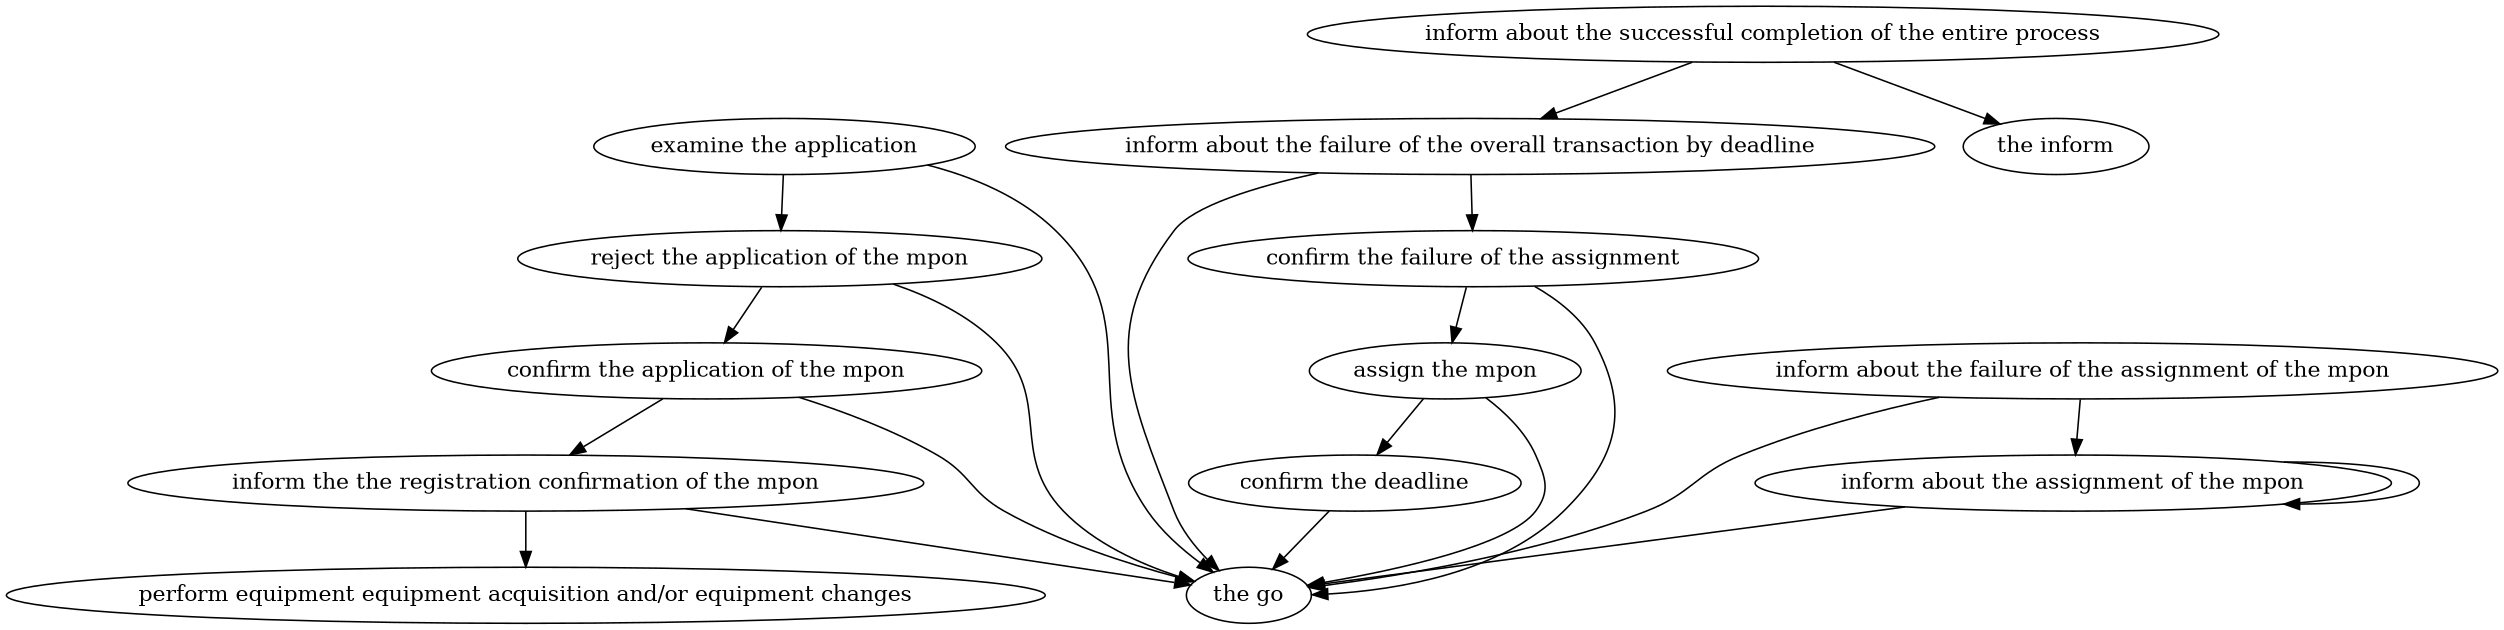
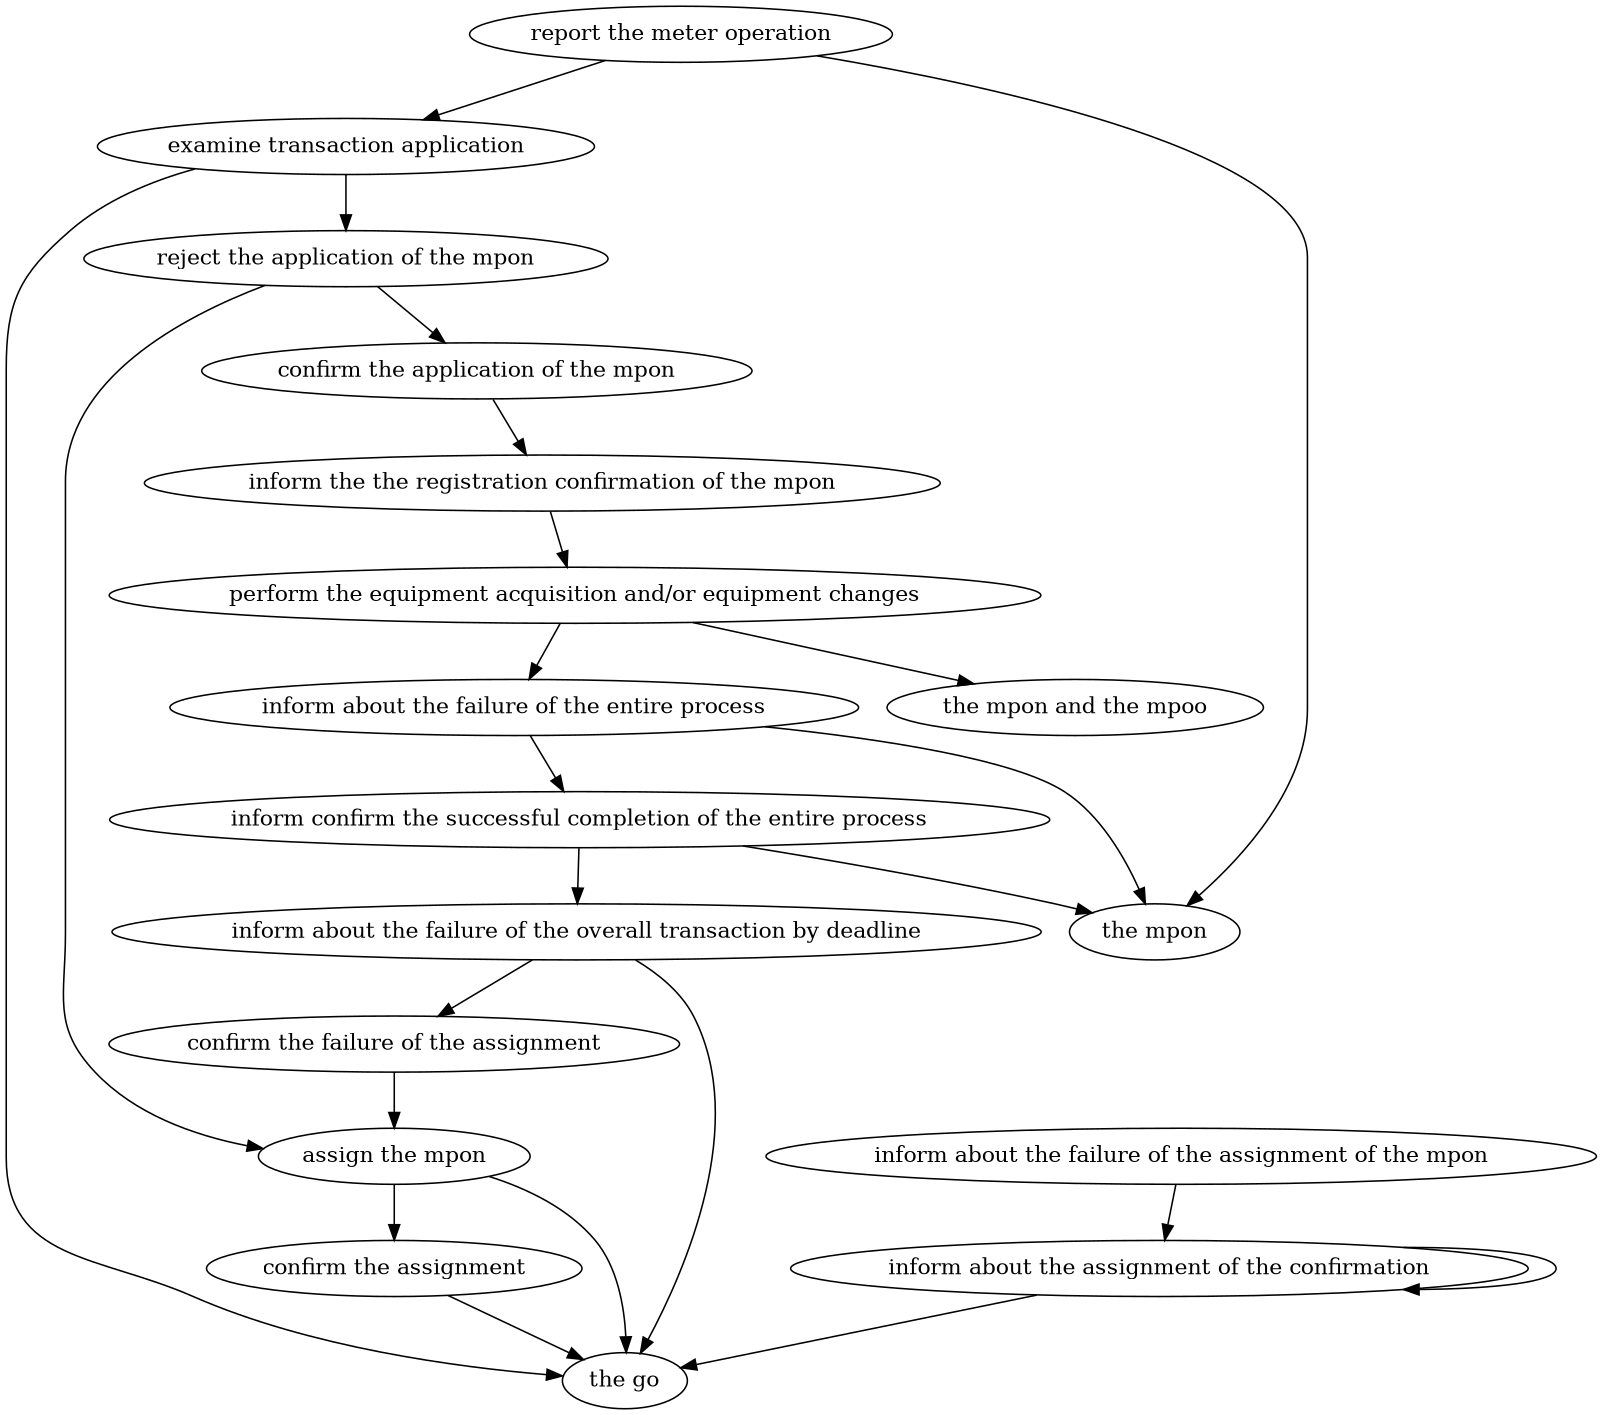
node "report the meter operation": added
node "inform about the successful completion of the entire process": label "inform about the successful completion of the entire process" -> "inform confirm the successful completion of the entire process"
node "examine the application": label "examine the application" -> "examine transaction application"
node "the inform": label "the inform" -> "the mpon"
edge "reject the application of the mpon" -> "the go": now "reject the application of the mpon" -> "assign the mpon"
node "confirm the deadline": label "confirm the deadline" -> "confirm the assignment"
node "inform about the assignment of the mpon": label "inform about the assignment of the mpon" -> "inform about the assignment of the confirmation"
edge "confirm the application of the mpon" -> "the go": removed
edge "confirm the failure of the assignment" -> "the go": removed
edge "inform about the failure of the assignment of the mpon" -> "the go": removed
edge "inform the the registration confirmation of the mpon" -> "the go": removed
node "perform equipment equipment acquisition and/or equipment changes": label "perform equipment equipment acquisition and/or equipment changes" -> "perform the equipment acquisition and/or equipment changes"
node "inform about the failure of the entire process": added
node "the mpon and the mpoo": added
